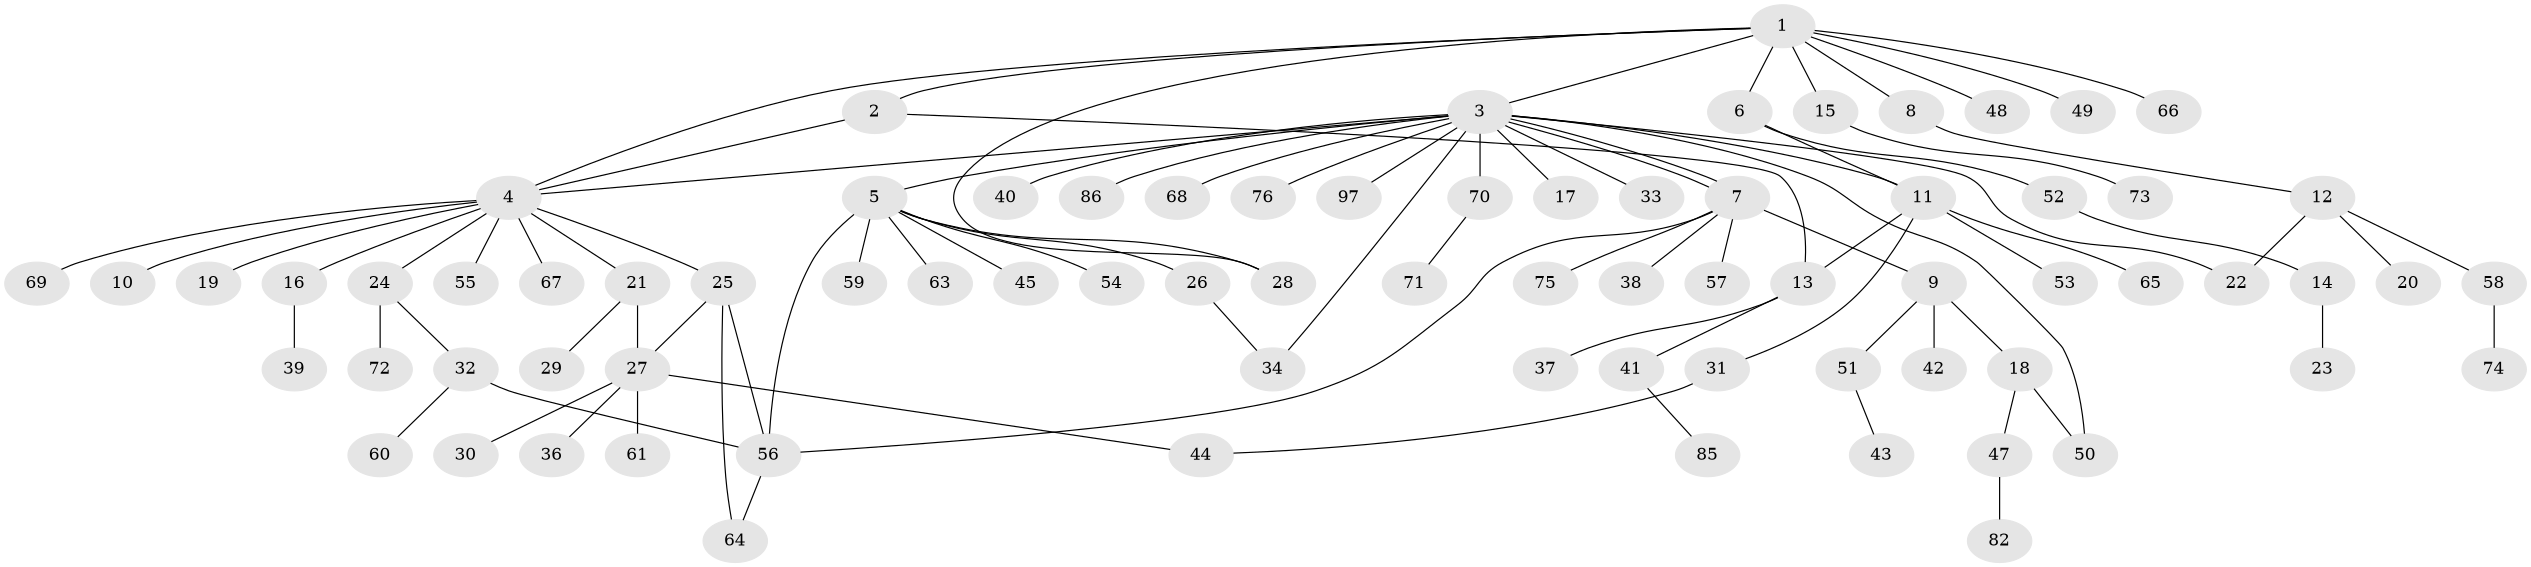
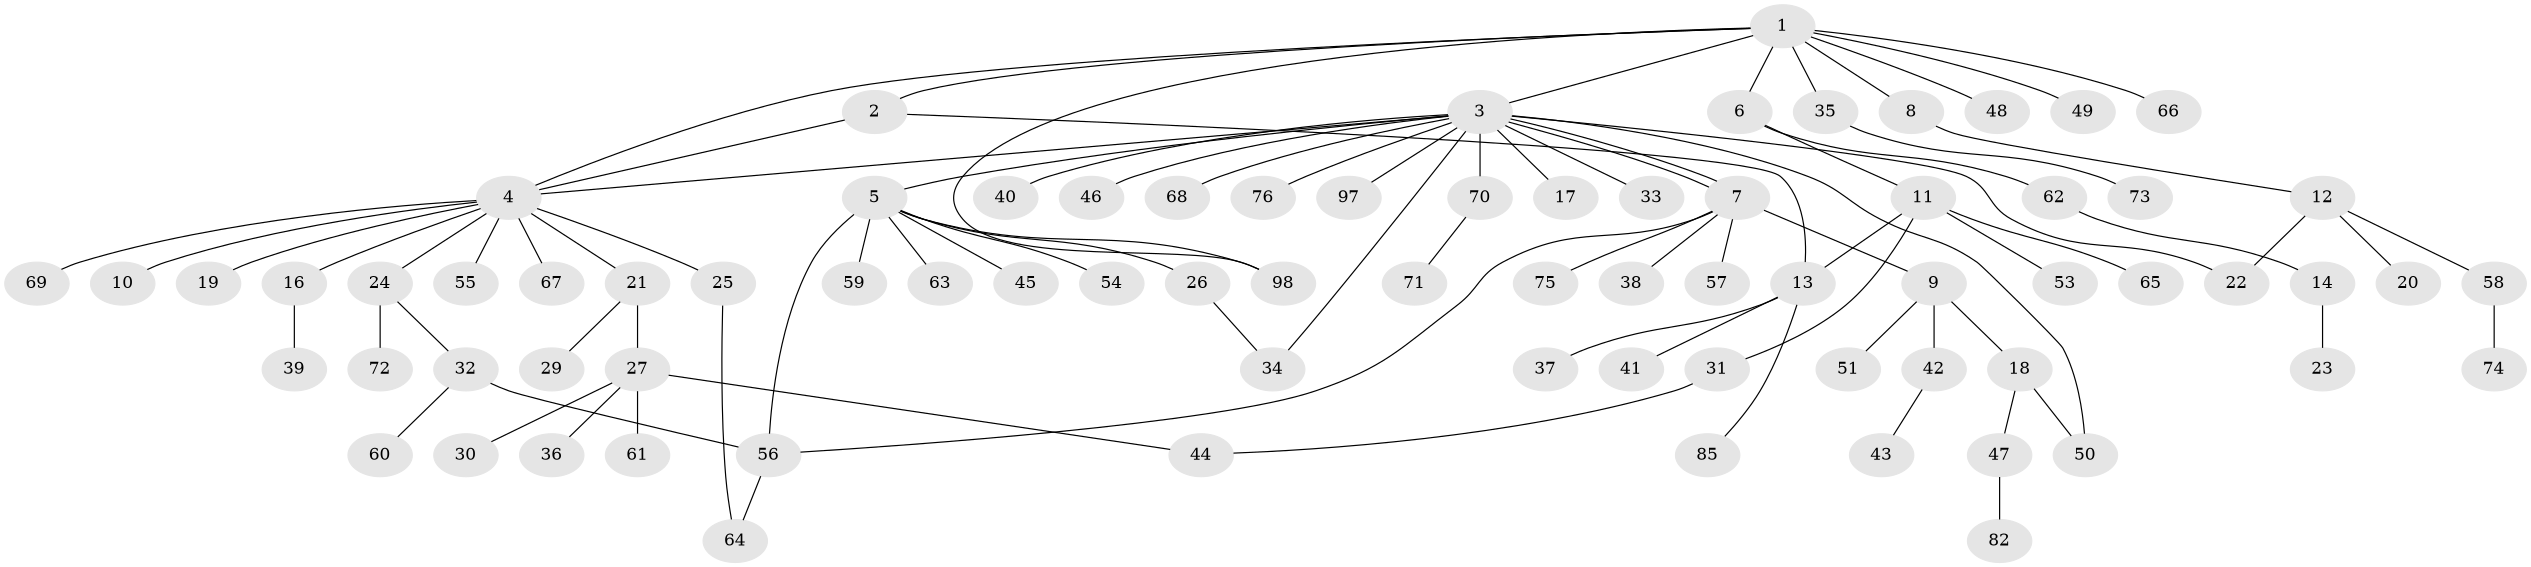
node "15": label "15" -> "35"
edge "3" -- "11": removed
node "86": label "86" -> "46"
node "52": label "52" -> "62"
node "28": label "28" -> "98"
edge "25" -- "27": removed
edge "25" -- "56": removed
edge "41" -- "85": now "13" -- "85"
edge "51" -- "43": now "42" -- "43"
